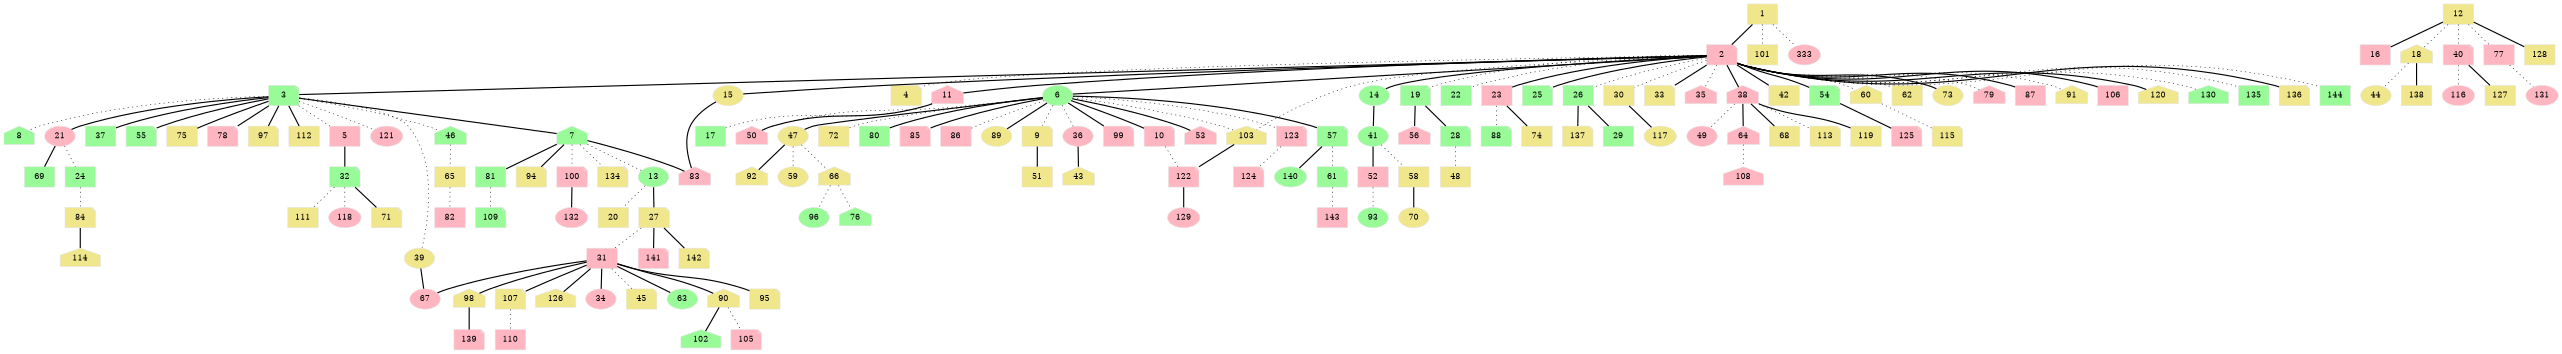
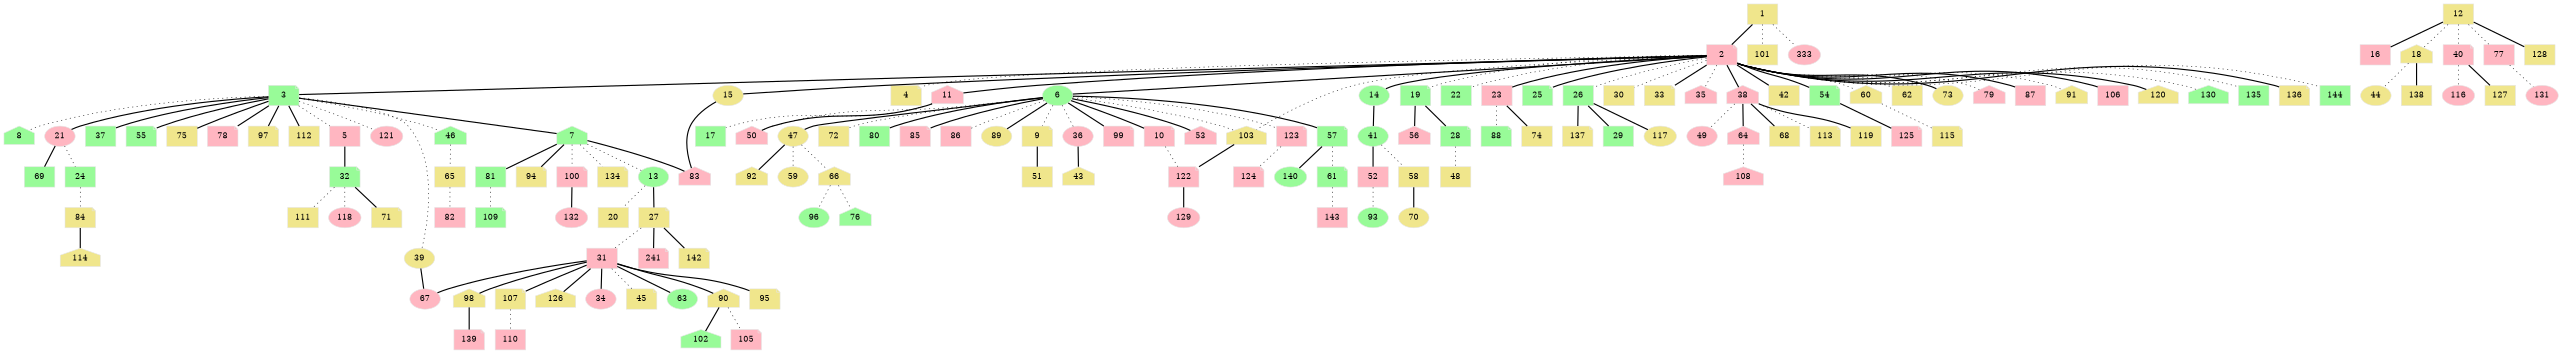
edge "30" -- "117": now "26" -- "117"
node "141": label "141" -> "241"
